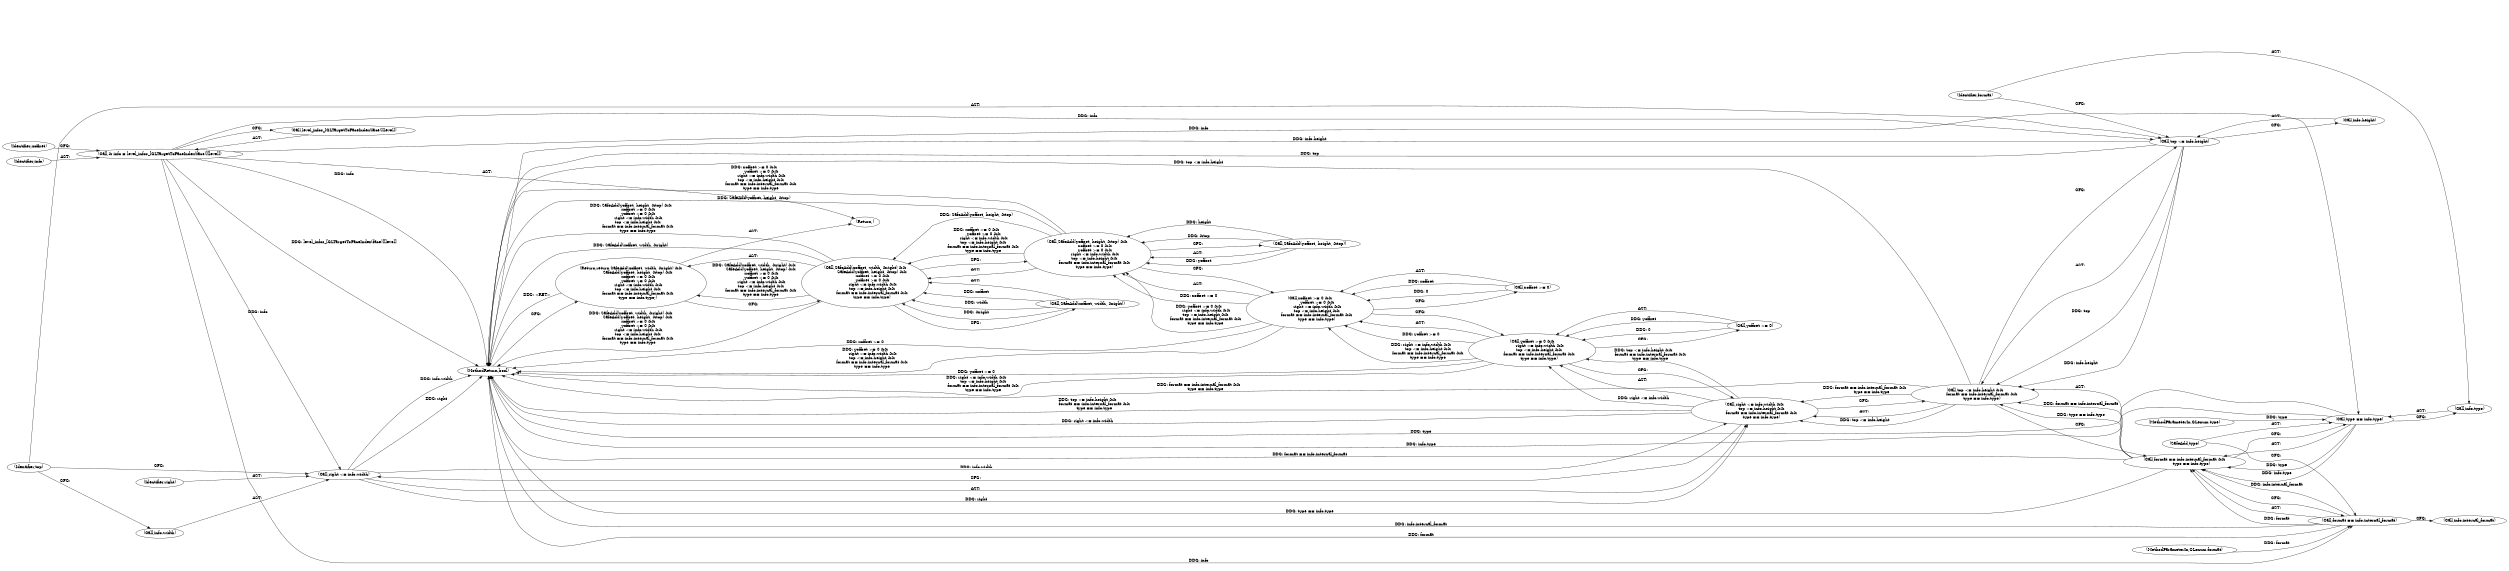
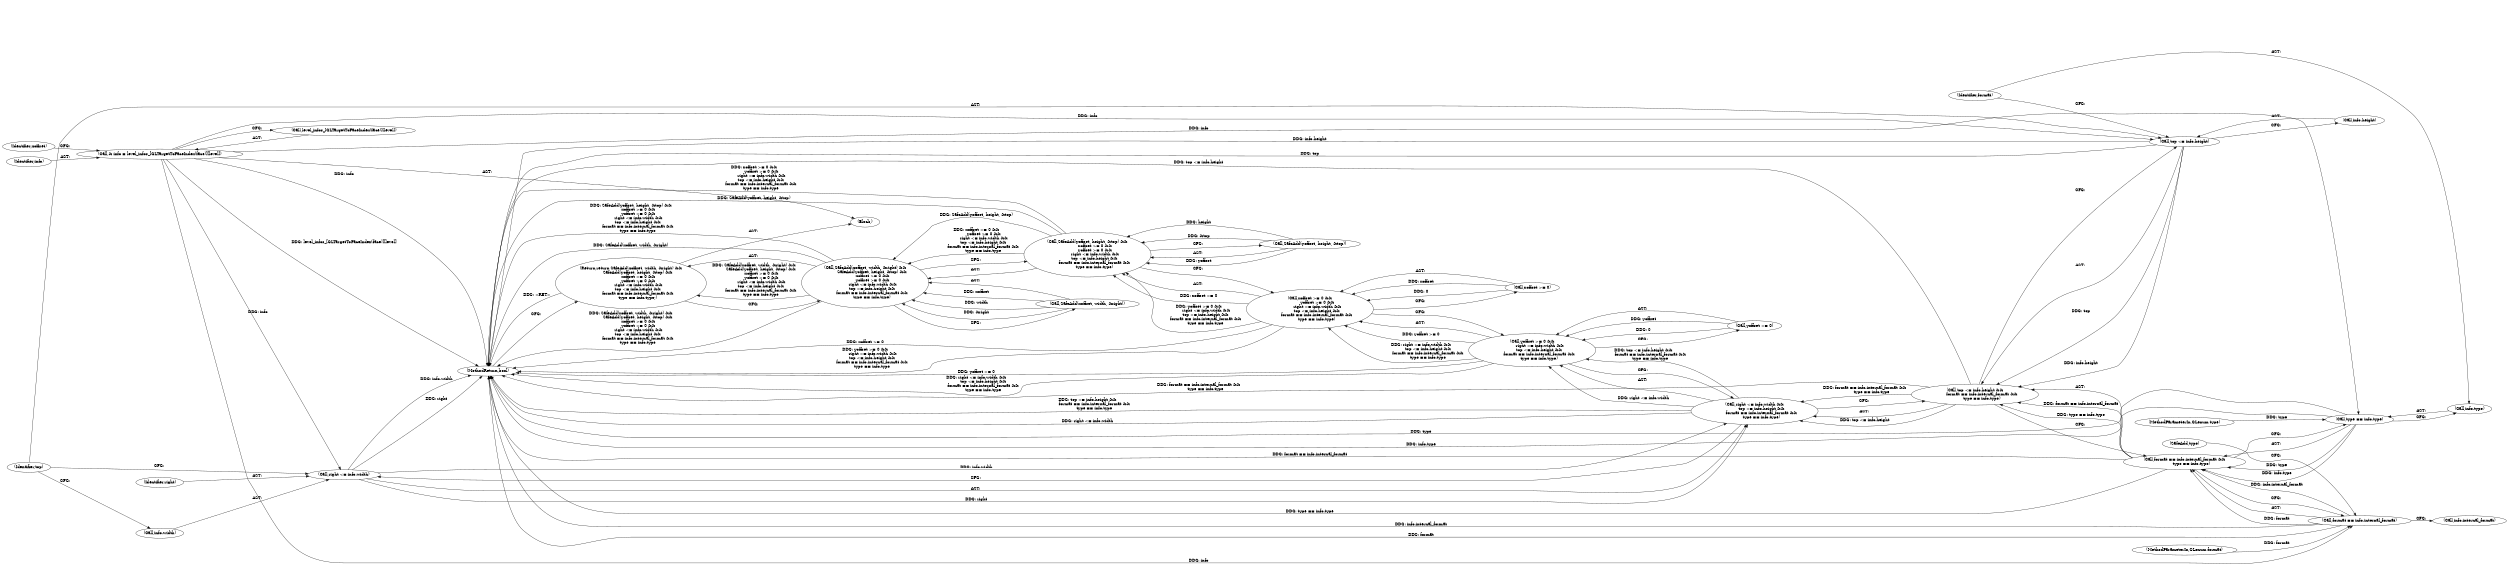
node "(Return,)": label "(Return,)" -> "(Block,)"
edge "(SafeAdd,type)" -> "(Call,type == info.type)": removed, label "AST:"
